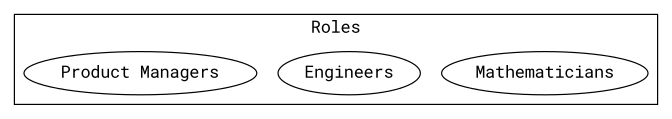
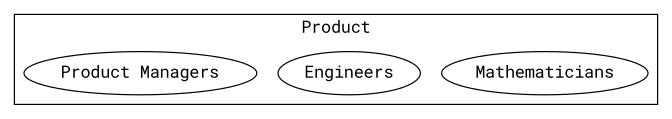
cluster "Roles": label "Roles" -> "Product"
